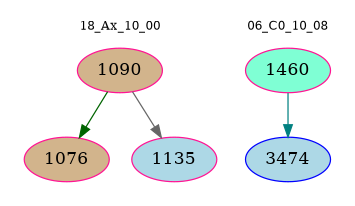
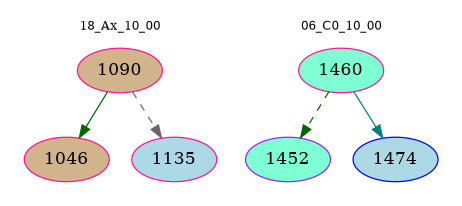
cluster "06_C0_10_08": label "06_C0_10_08" -> "06_C0_10_00"
edge "1090" -> "1135": style solid -> dashed
node "1076": label "1076" -> "1046"
node "1452": added
node "3474": label "3474" -> "1474"
